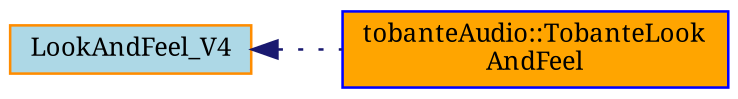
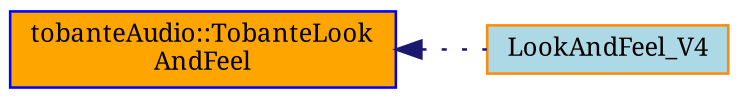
edge "tobanteAudio::TobanteLook AndFeel" -> "LookAndFeel_V4": reversed
